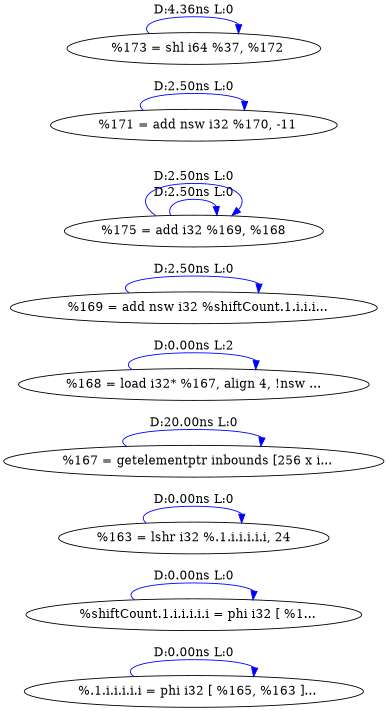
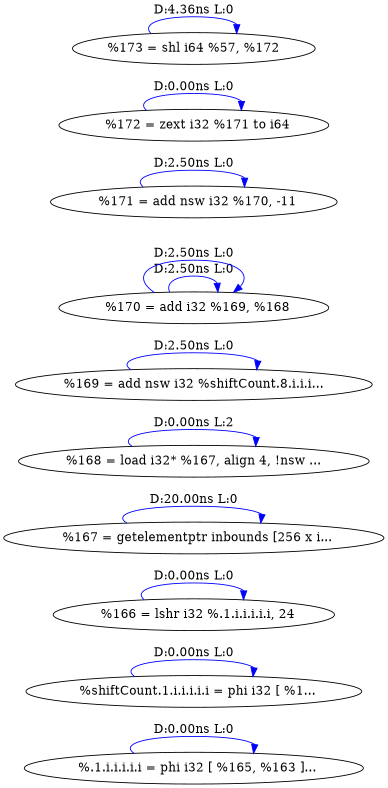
node "%173 = shl i64 %37, %172": label "%173 = shl i64 %37, %172" -> "%173 = shl i64 %57, %172"
node "%172 = zext i32 %171 to i64": added
node "%175 = add i32 %169, %168": label "%175 = add i32 %169, %168" -> "%170 = add i32 %169, %168"
node "%169 = add nsw i32 %shiftCount.1.i.i.i...": label "%169 = add nsw i32 %shiftCount.1.i.i.i..." -> "%169 = add nsw i32 %shiftCount.8.i.i.i..."
node "%163 = lshr i32 %.1.i.i.i.i.i, 24": label "%163 = lshr i32 %.1.i.i.i.i.i, 24" -> "%166 = lshr i32 %.1.i.i.i.i.i, 24"
